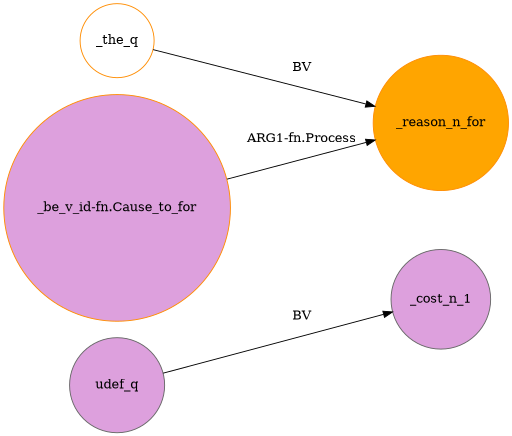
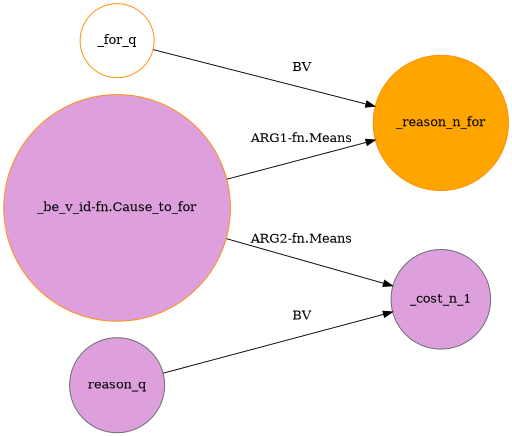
node "_the_q": label "_the_q" -> "_for_q"
edge "_be_v_id-fn.Cause_to_for" -> "_reason_n_for": label "ARG1-fn.Process" -> "ARG1-fn.Means"
edge "_be_v_id-fn.Cause_to_for" -> "_cost_n_1": added, label "ARG2-fn.Means"
node "udef_q": label "udef_q" -> "reason_q"
